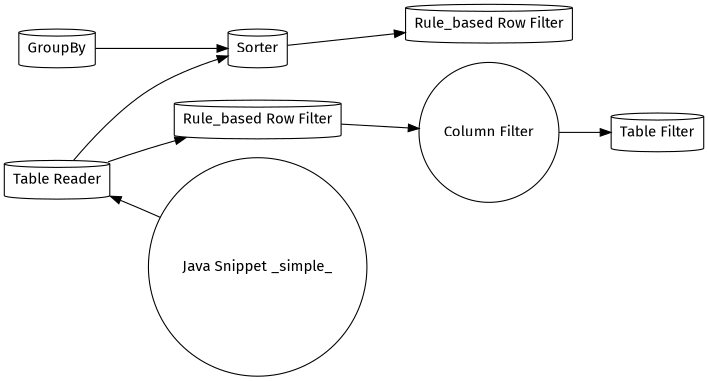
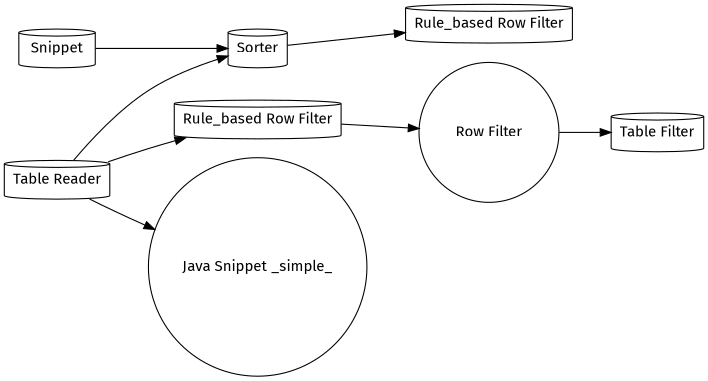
node "GroupBy": label "GroupBy" -> "Snippet"
node "Column Filter": label "Column Filter" -> "Row Filter"
edge "Java Snippet _simple_" -> "Table Reader": reversed
